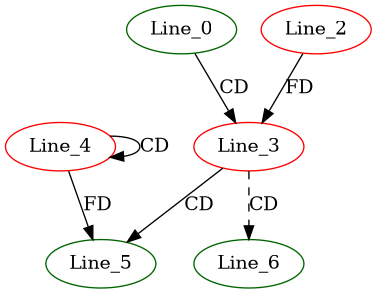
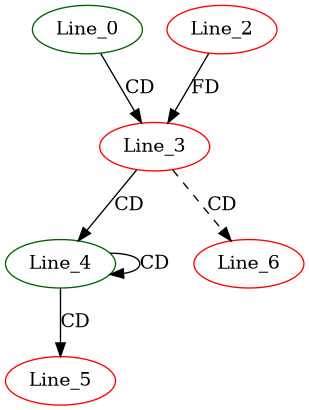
node "Line_4": color red -> darkgreen
edge "Line_3" -> "Line_5": now "Line_3" -> "Line_4"
edge "Line_4" -> "Line_5": label "FD" -> "CD"
node "Line_5": color darkgreen -> red
node "Line_6": color darkgreen -> red
